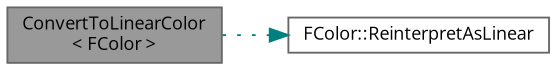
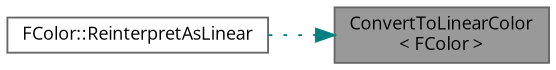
edge "ConvertToLinearColor < FColor >" -> "FColor::ReinterpretAsLinear": reversed
